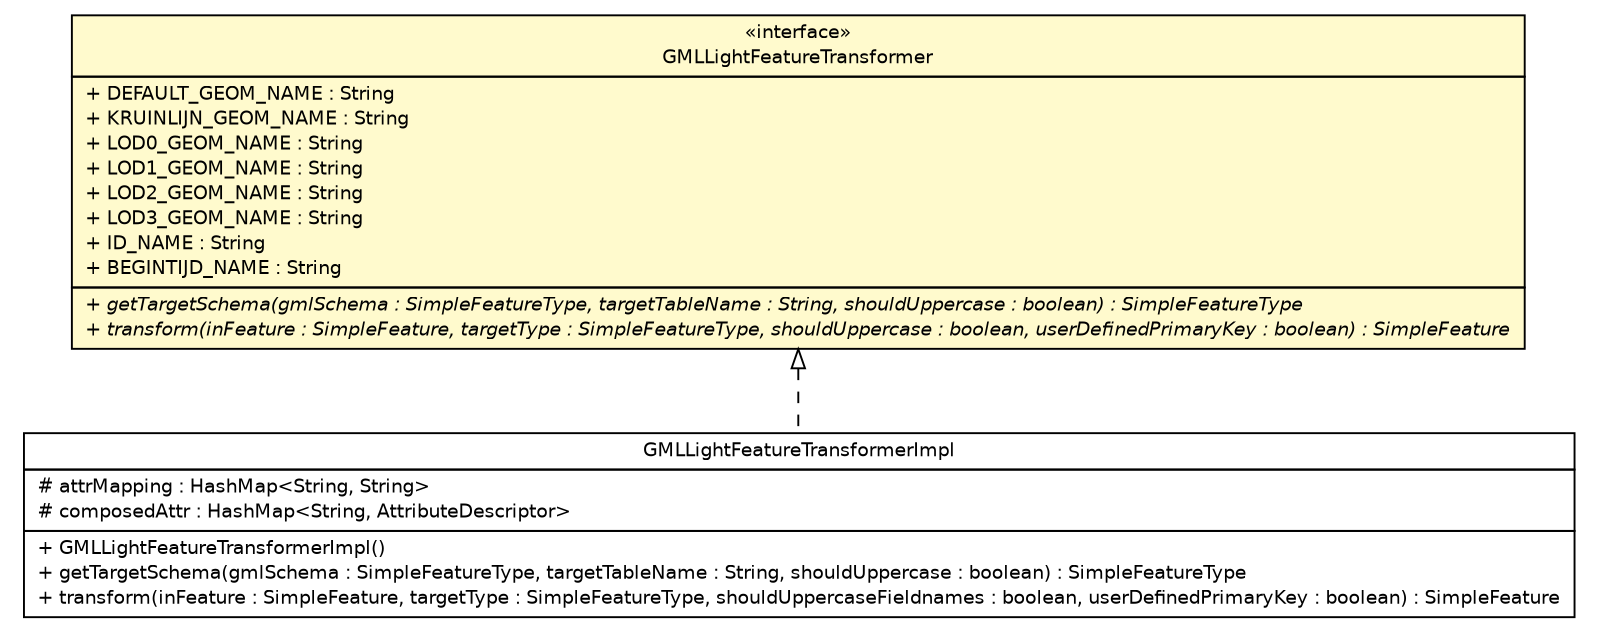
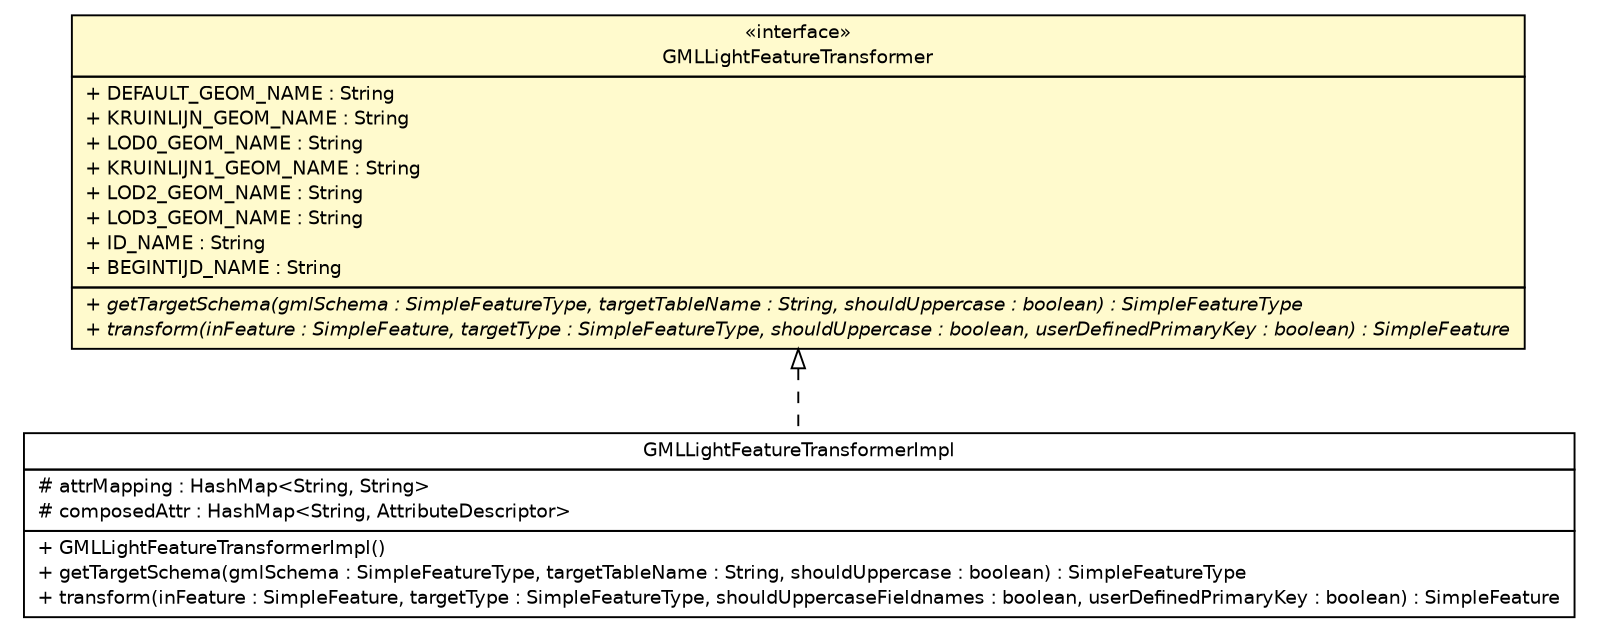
node "GMLLightFeatureTransformer": text "+ LOD1_GEOM_NAME : String" -> "+ KRUINLIJN1_GEOM_NAME : String"
